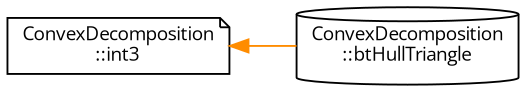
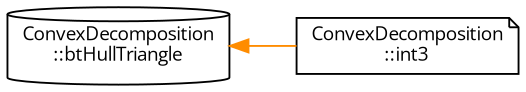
edge "ConvexDecomposition ::btHullTriangle" -> "ConvexDecomposition ::int3": reversed
